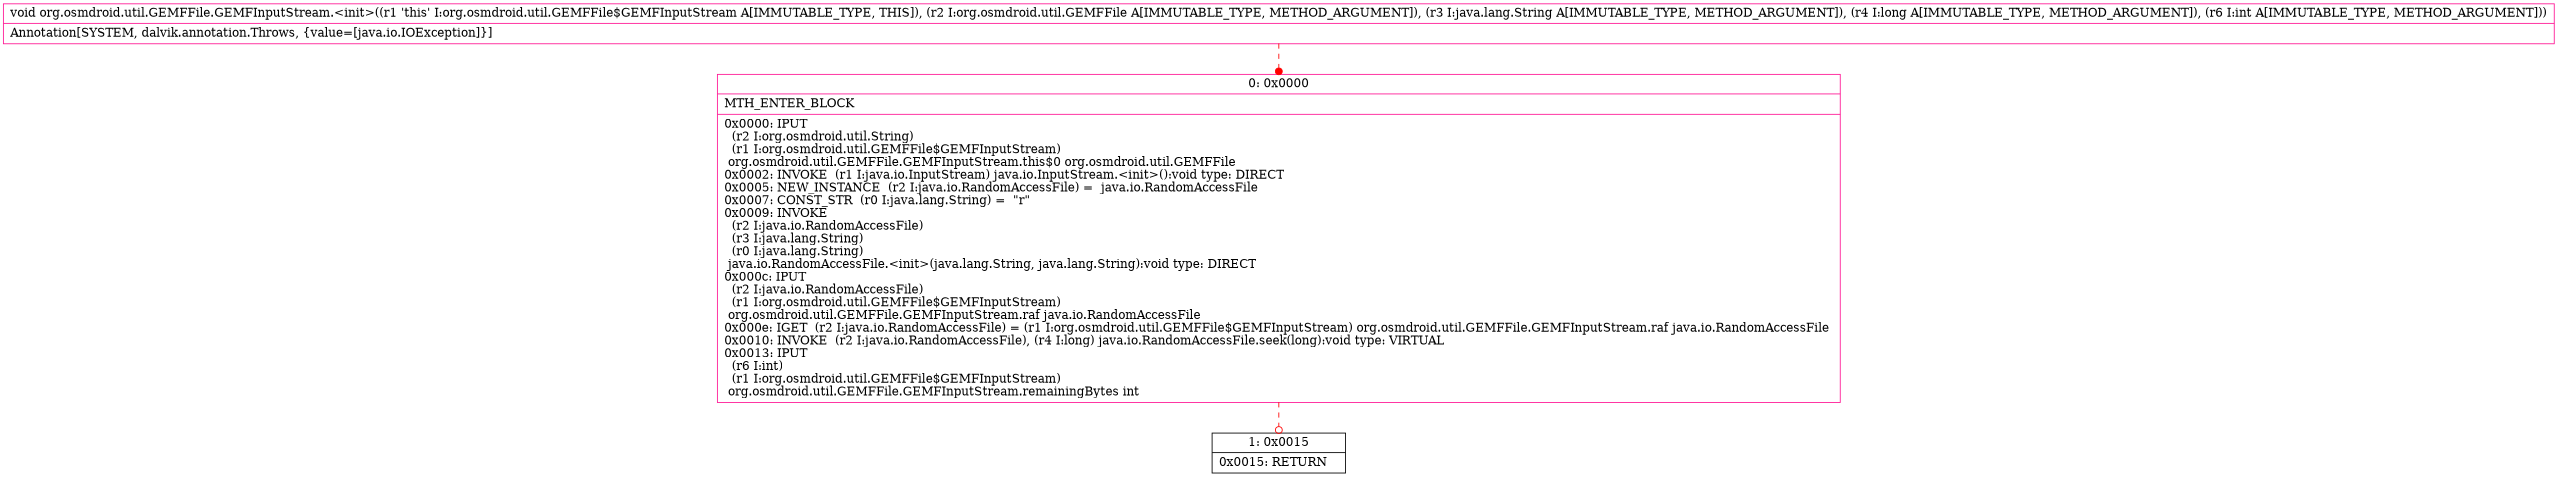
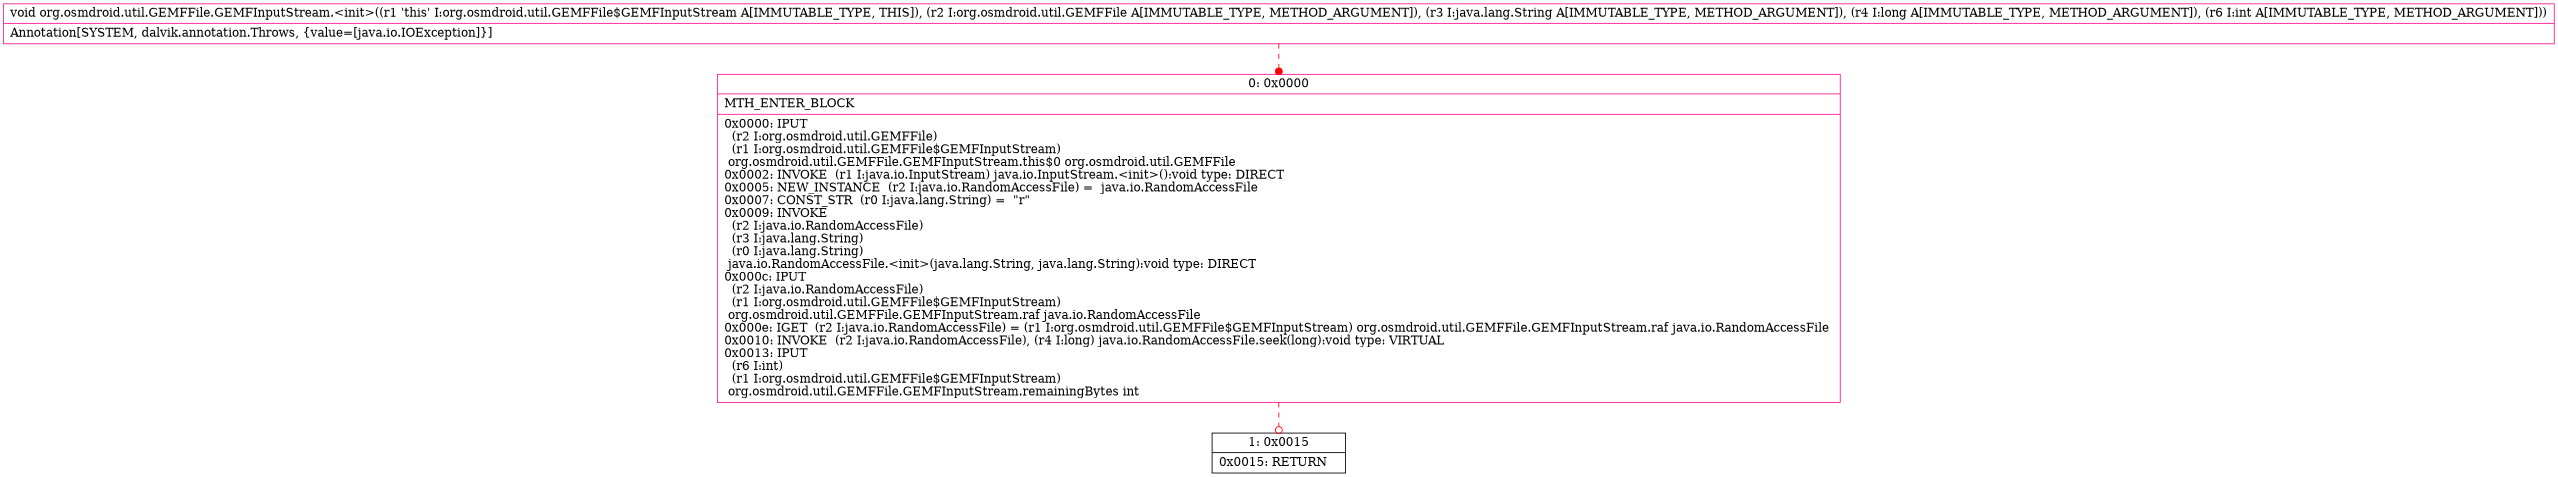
node "0: 0x0000": text "(r2 I:org.osmdroid.util.String)" -> "(r2 I:org.osmdroid.util.GEMFFile)"
